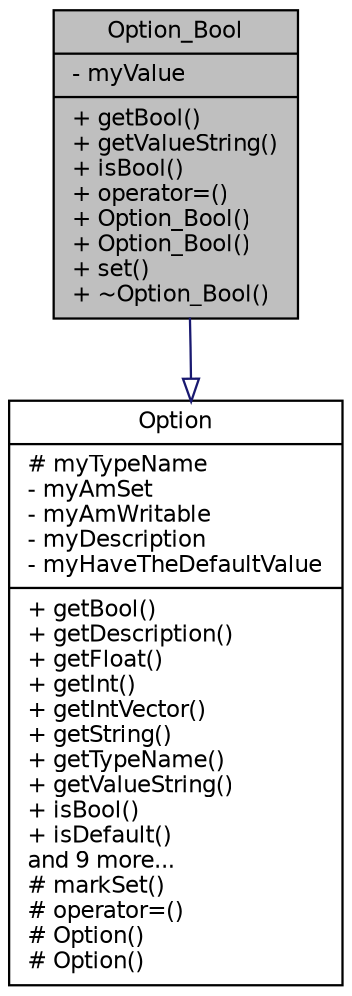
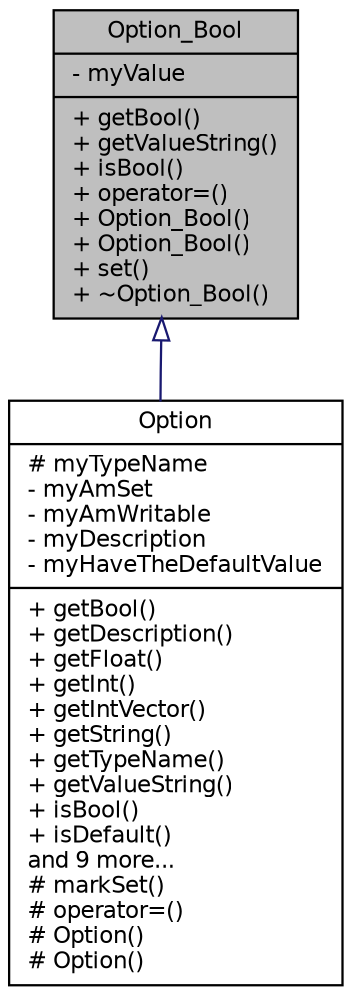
edge "Option_Bool" -> "Option": reversed
